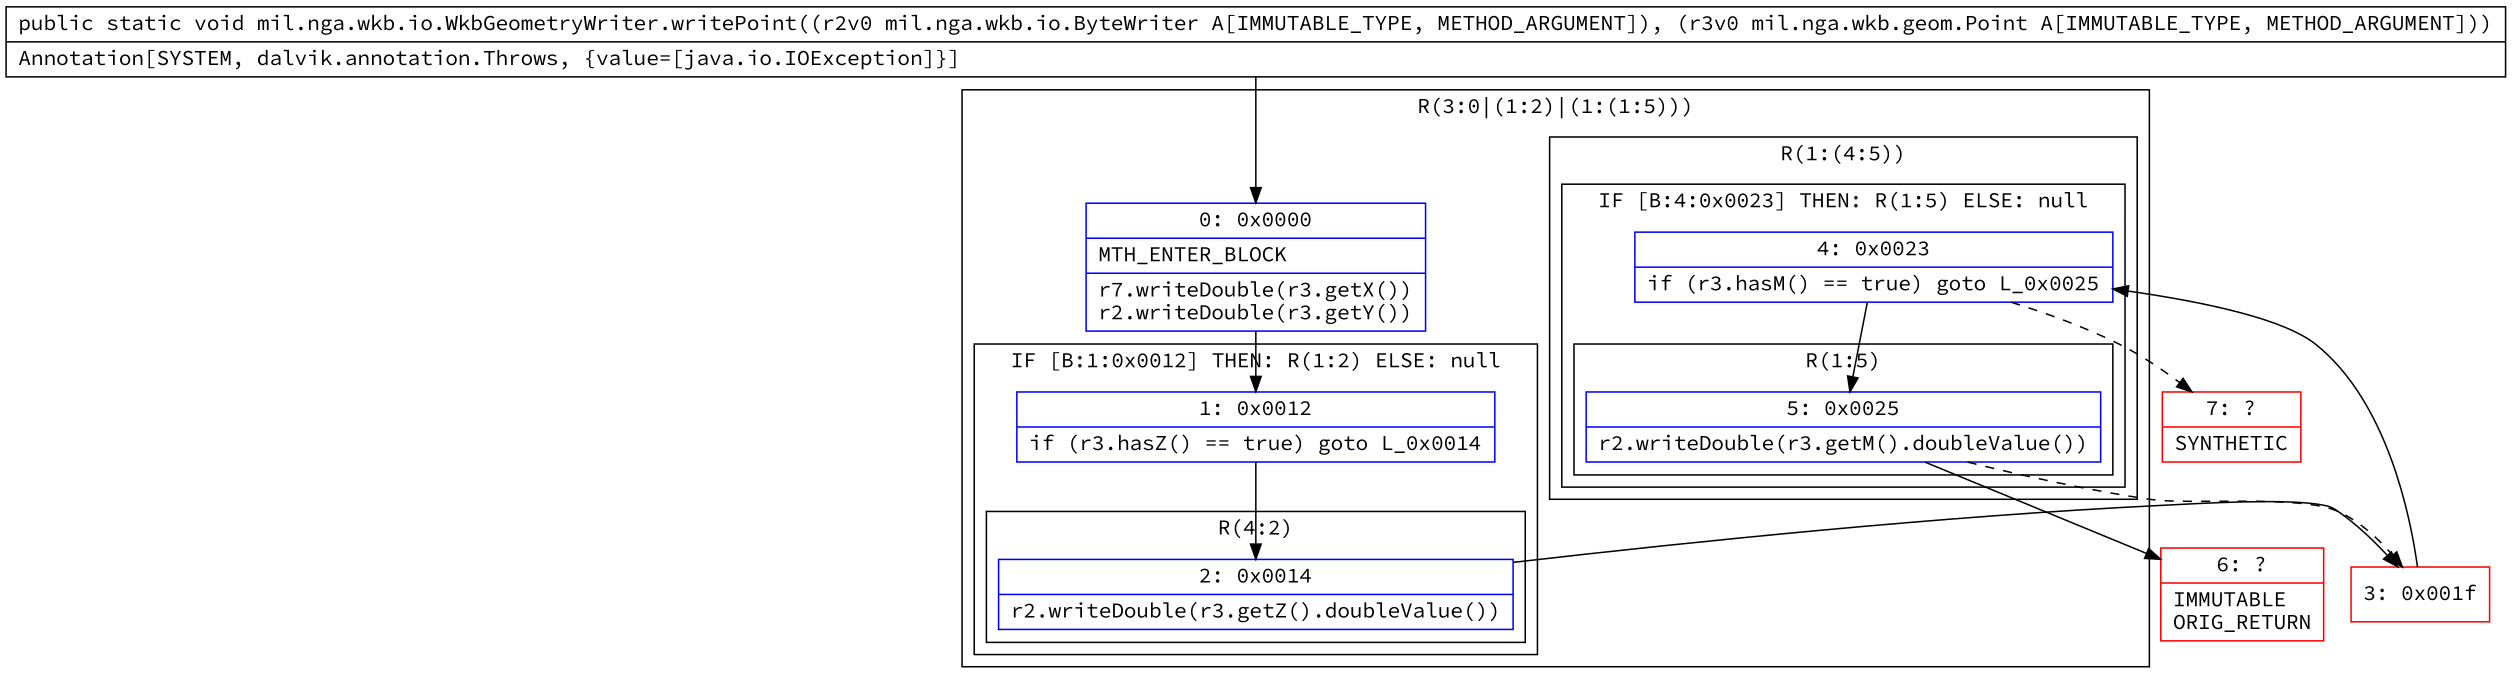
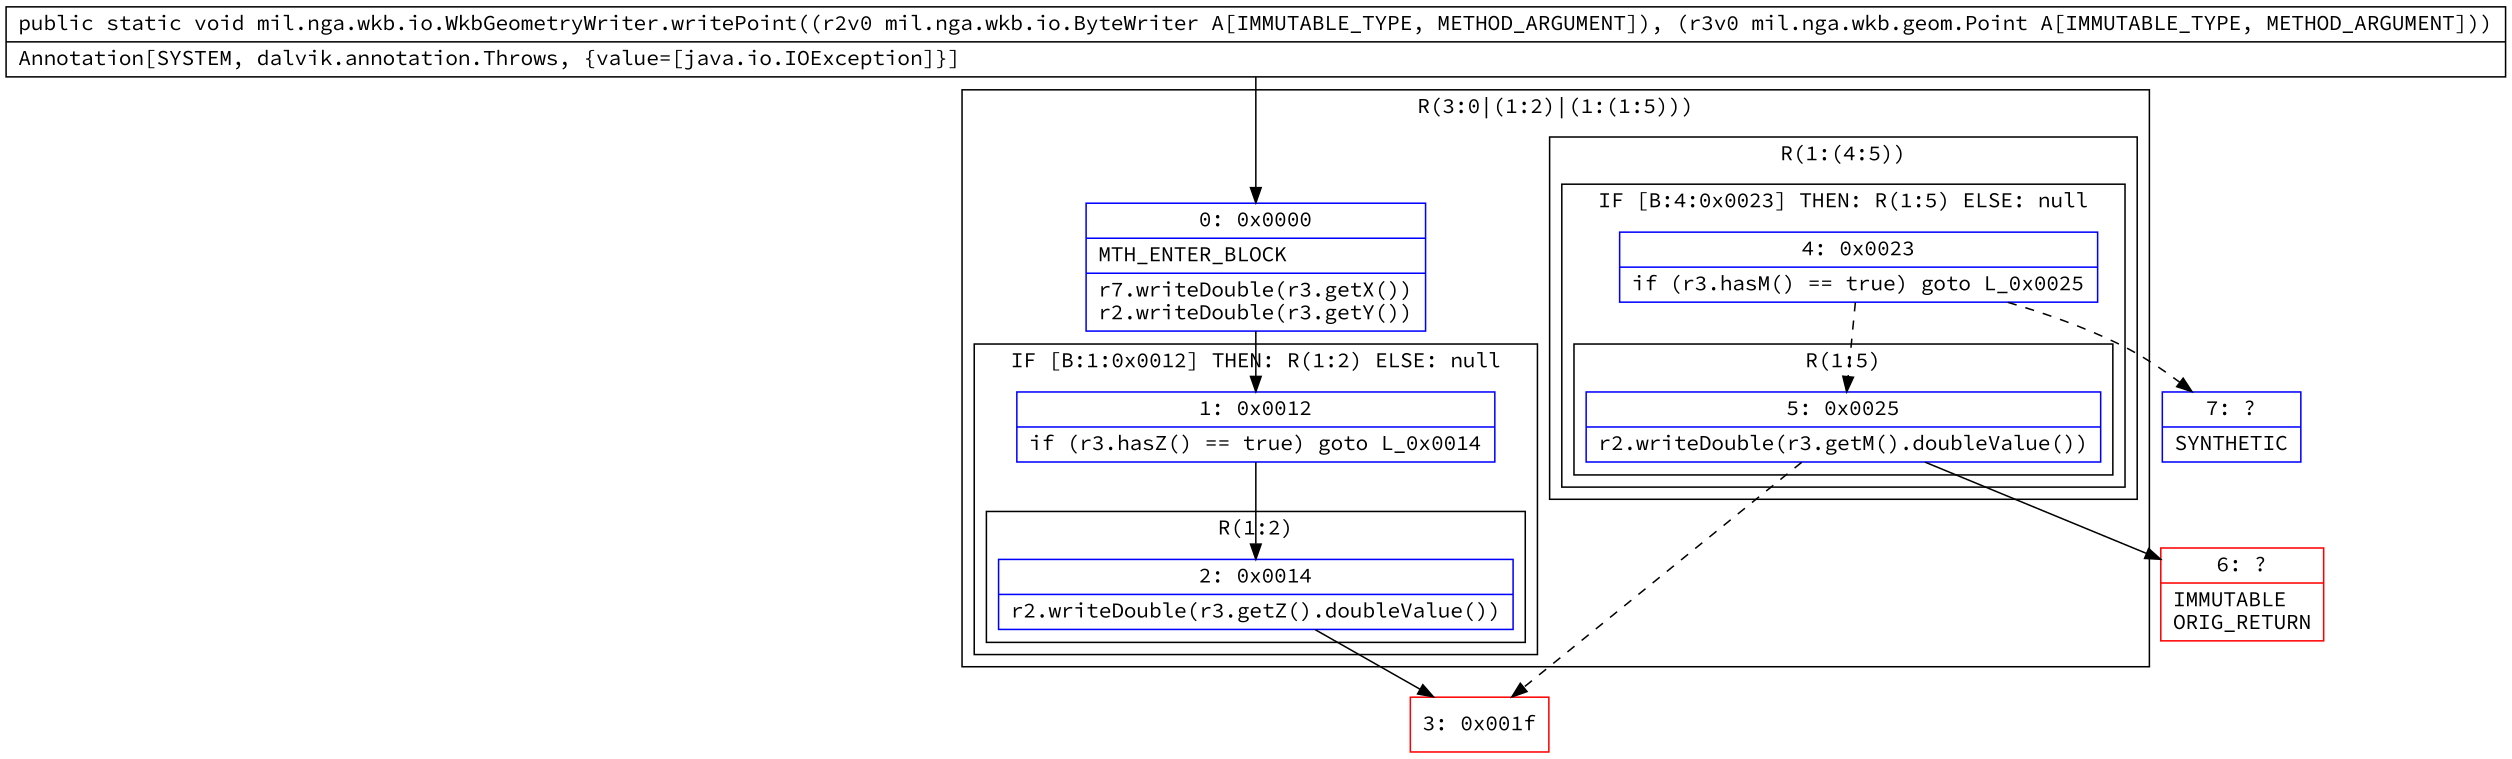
edge "4: 0x0023" -> "5: 0x0025": style solid -> dashed
edge "3: 0x001f" -> "4: 0x0023": removed
node "7: ?": color red -> blue
cluster "R(4:2)": label "R(4:2)" -> "R(1:2)"
